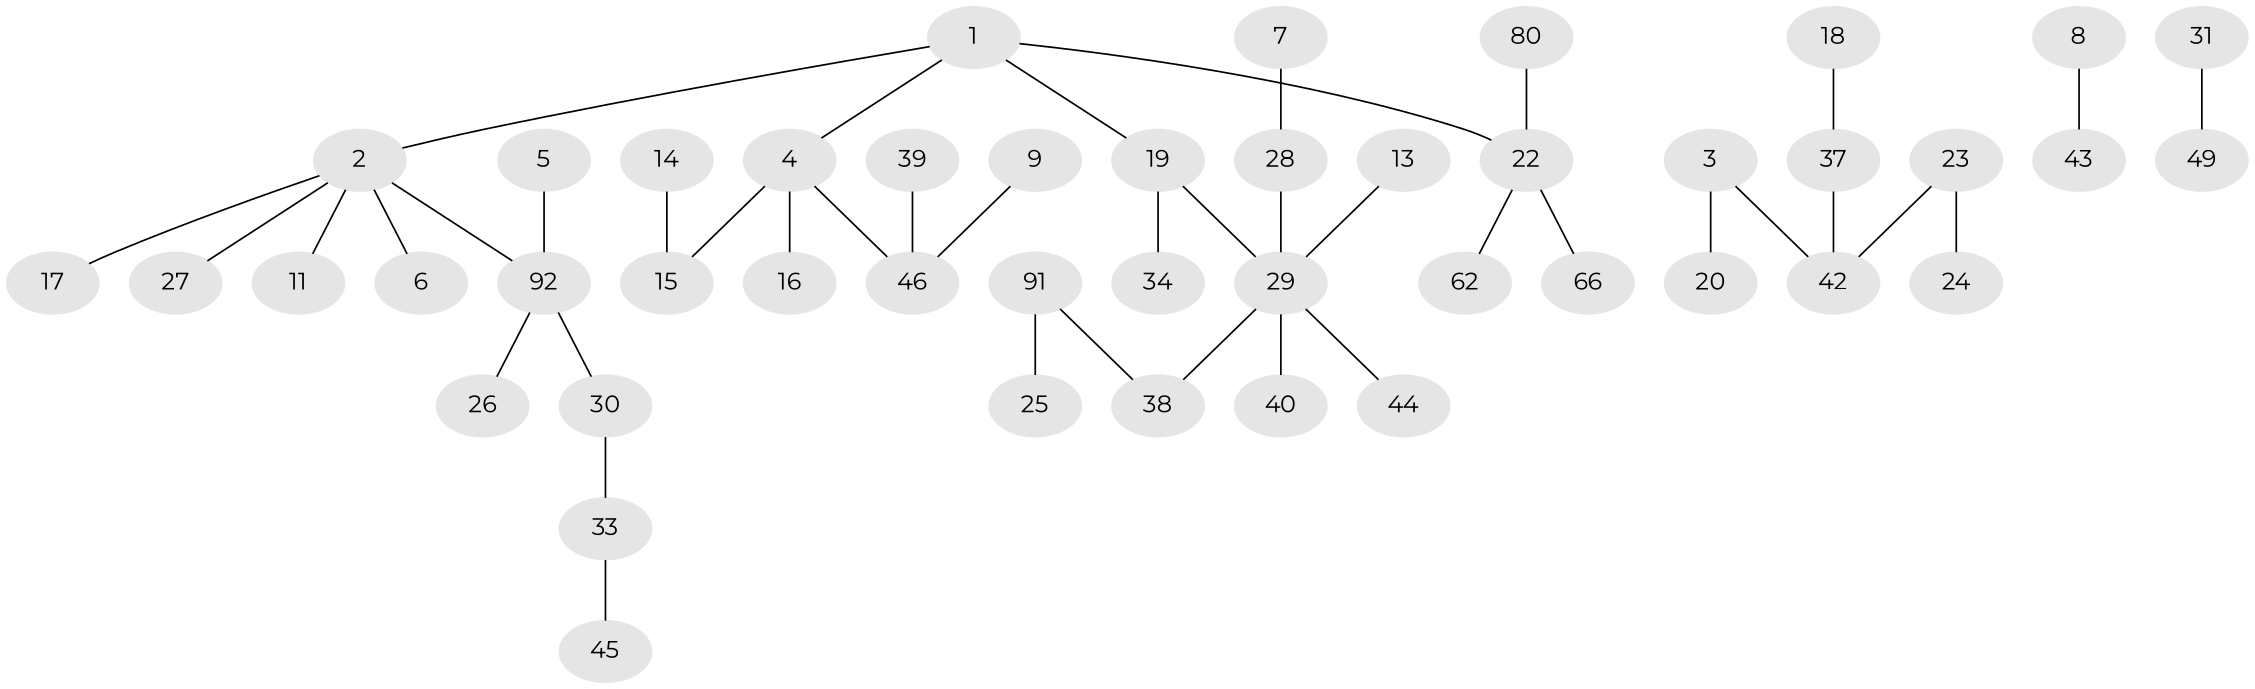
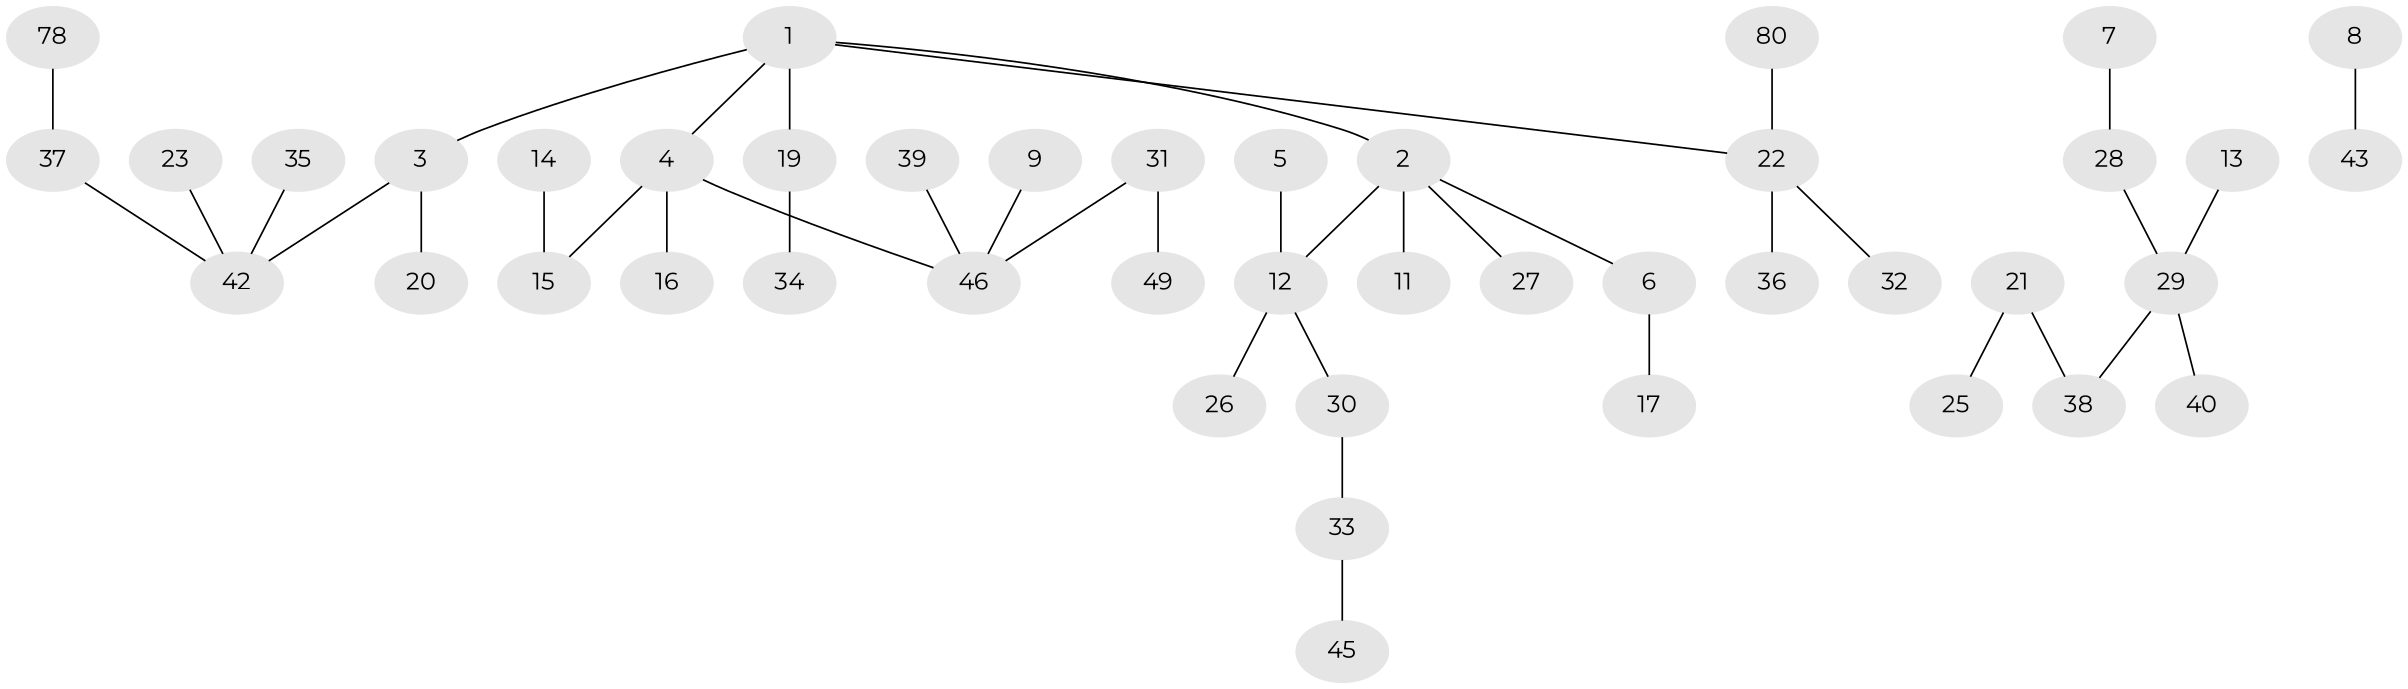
node "18": label "18" -> "78"
edge "1" -- "3": added
node "35": added
edge "2" -- "17": now "6" -- "17"
edge "31" -- "46": added
edge "19" -- "29": removed
node "92": label "92" -> "12"
node "91": label "91" -> "21"
node "62": label "62" -> "32"
node "66": label "66" -> "36"
node "24": removed
node "44": removed
